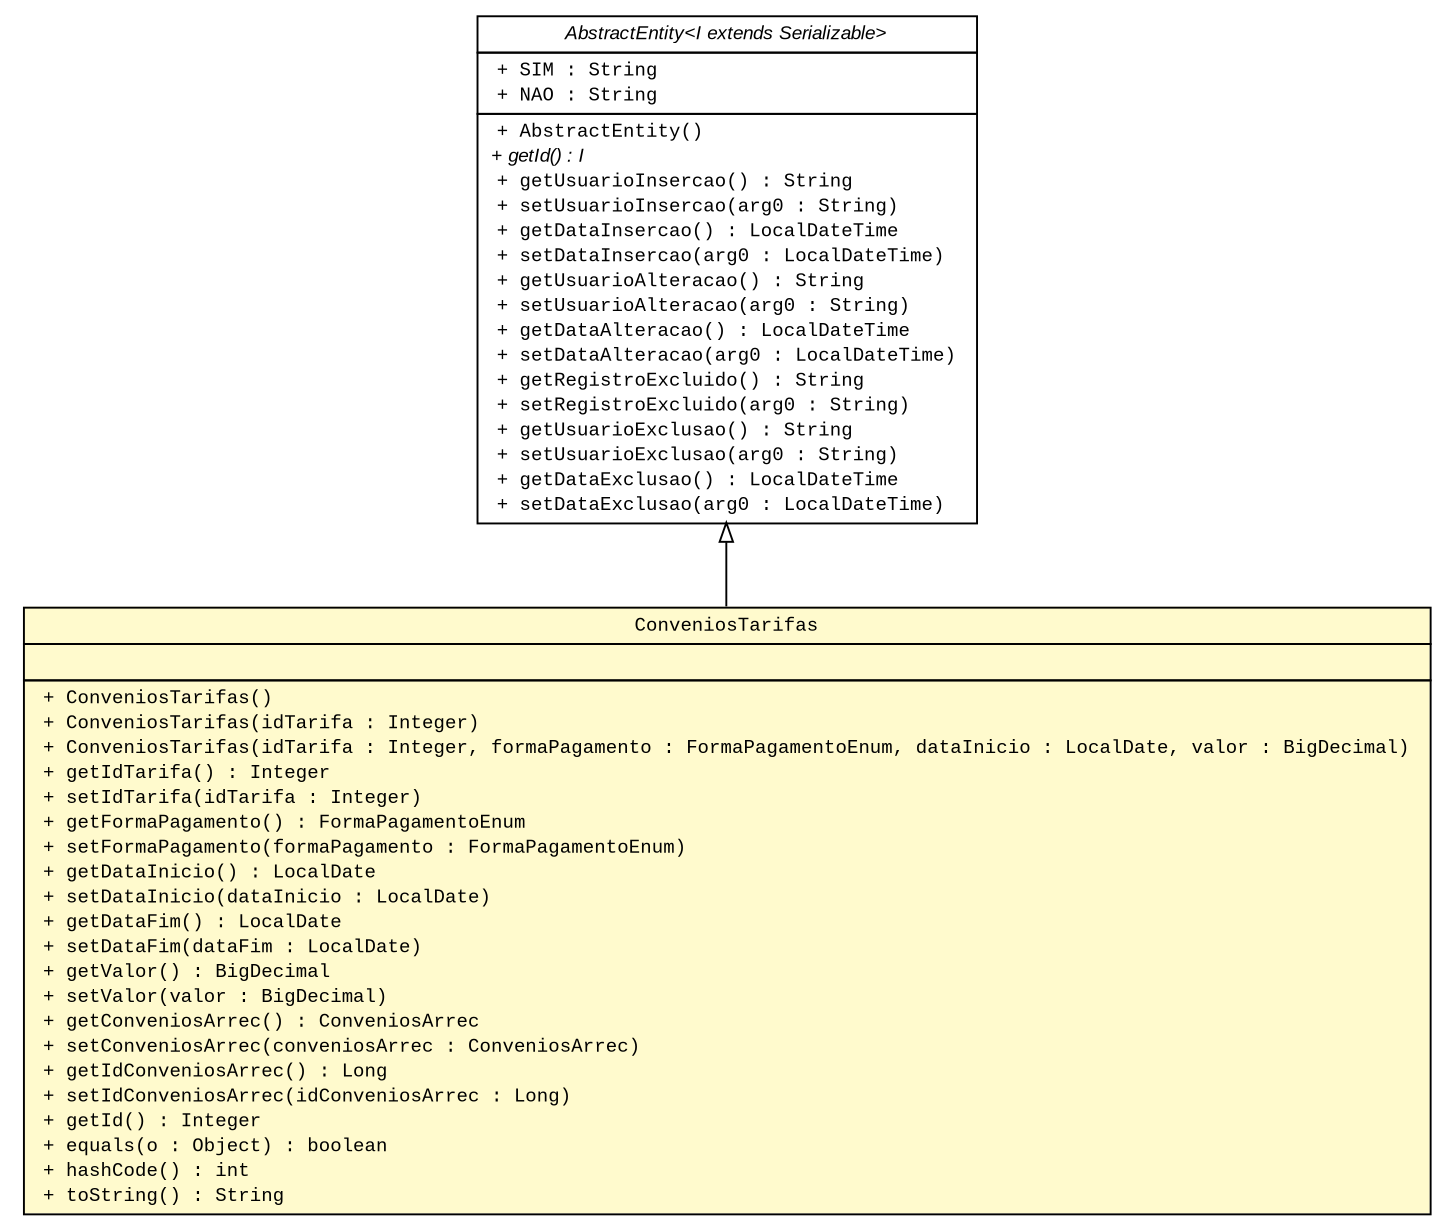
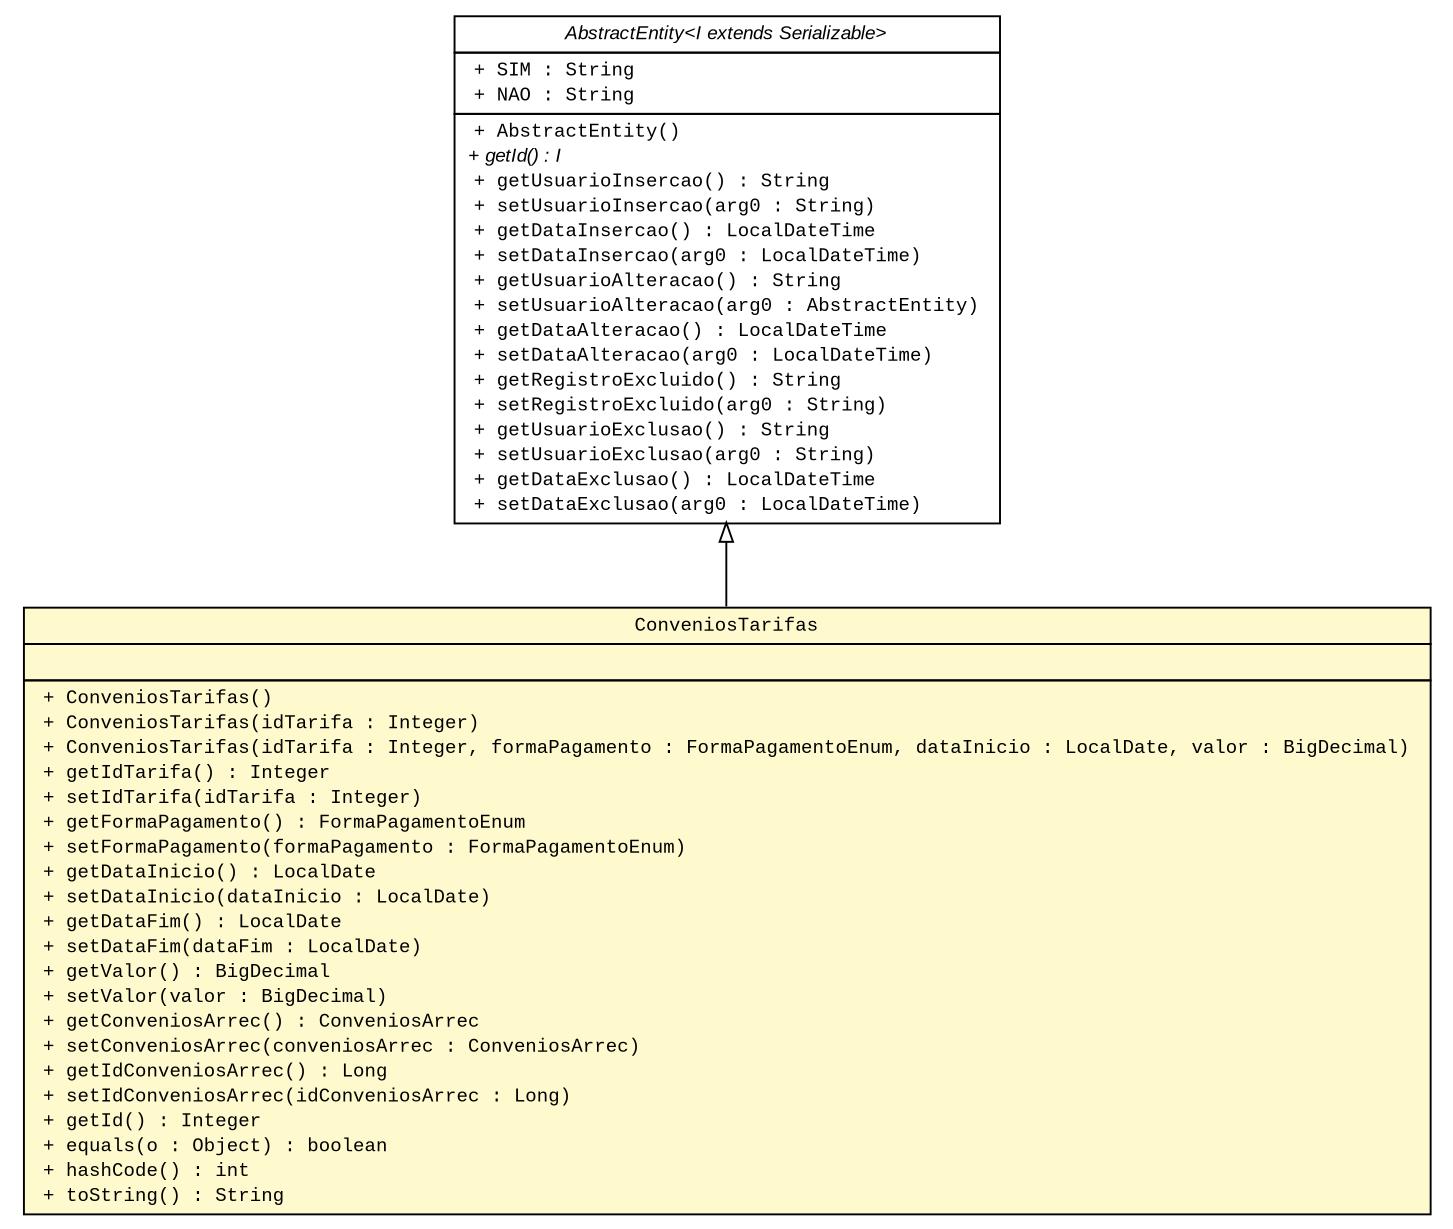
node "AbstractEntity<I extends Serializable>": text "+ setUsuarioAlteracao(arg0 : String)" -> "+ setUsuarioAlteracao(arg0 : AbstractEntity)"
